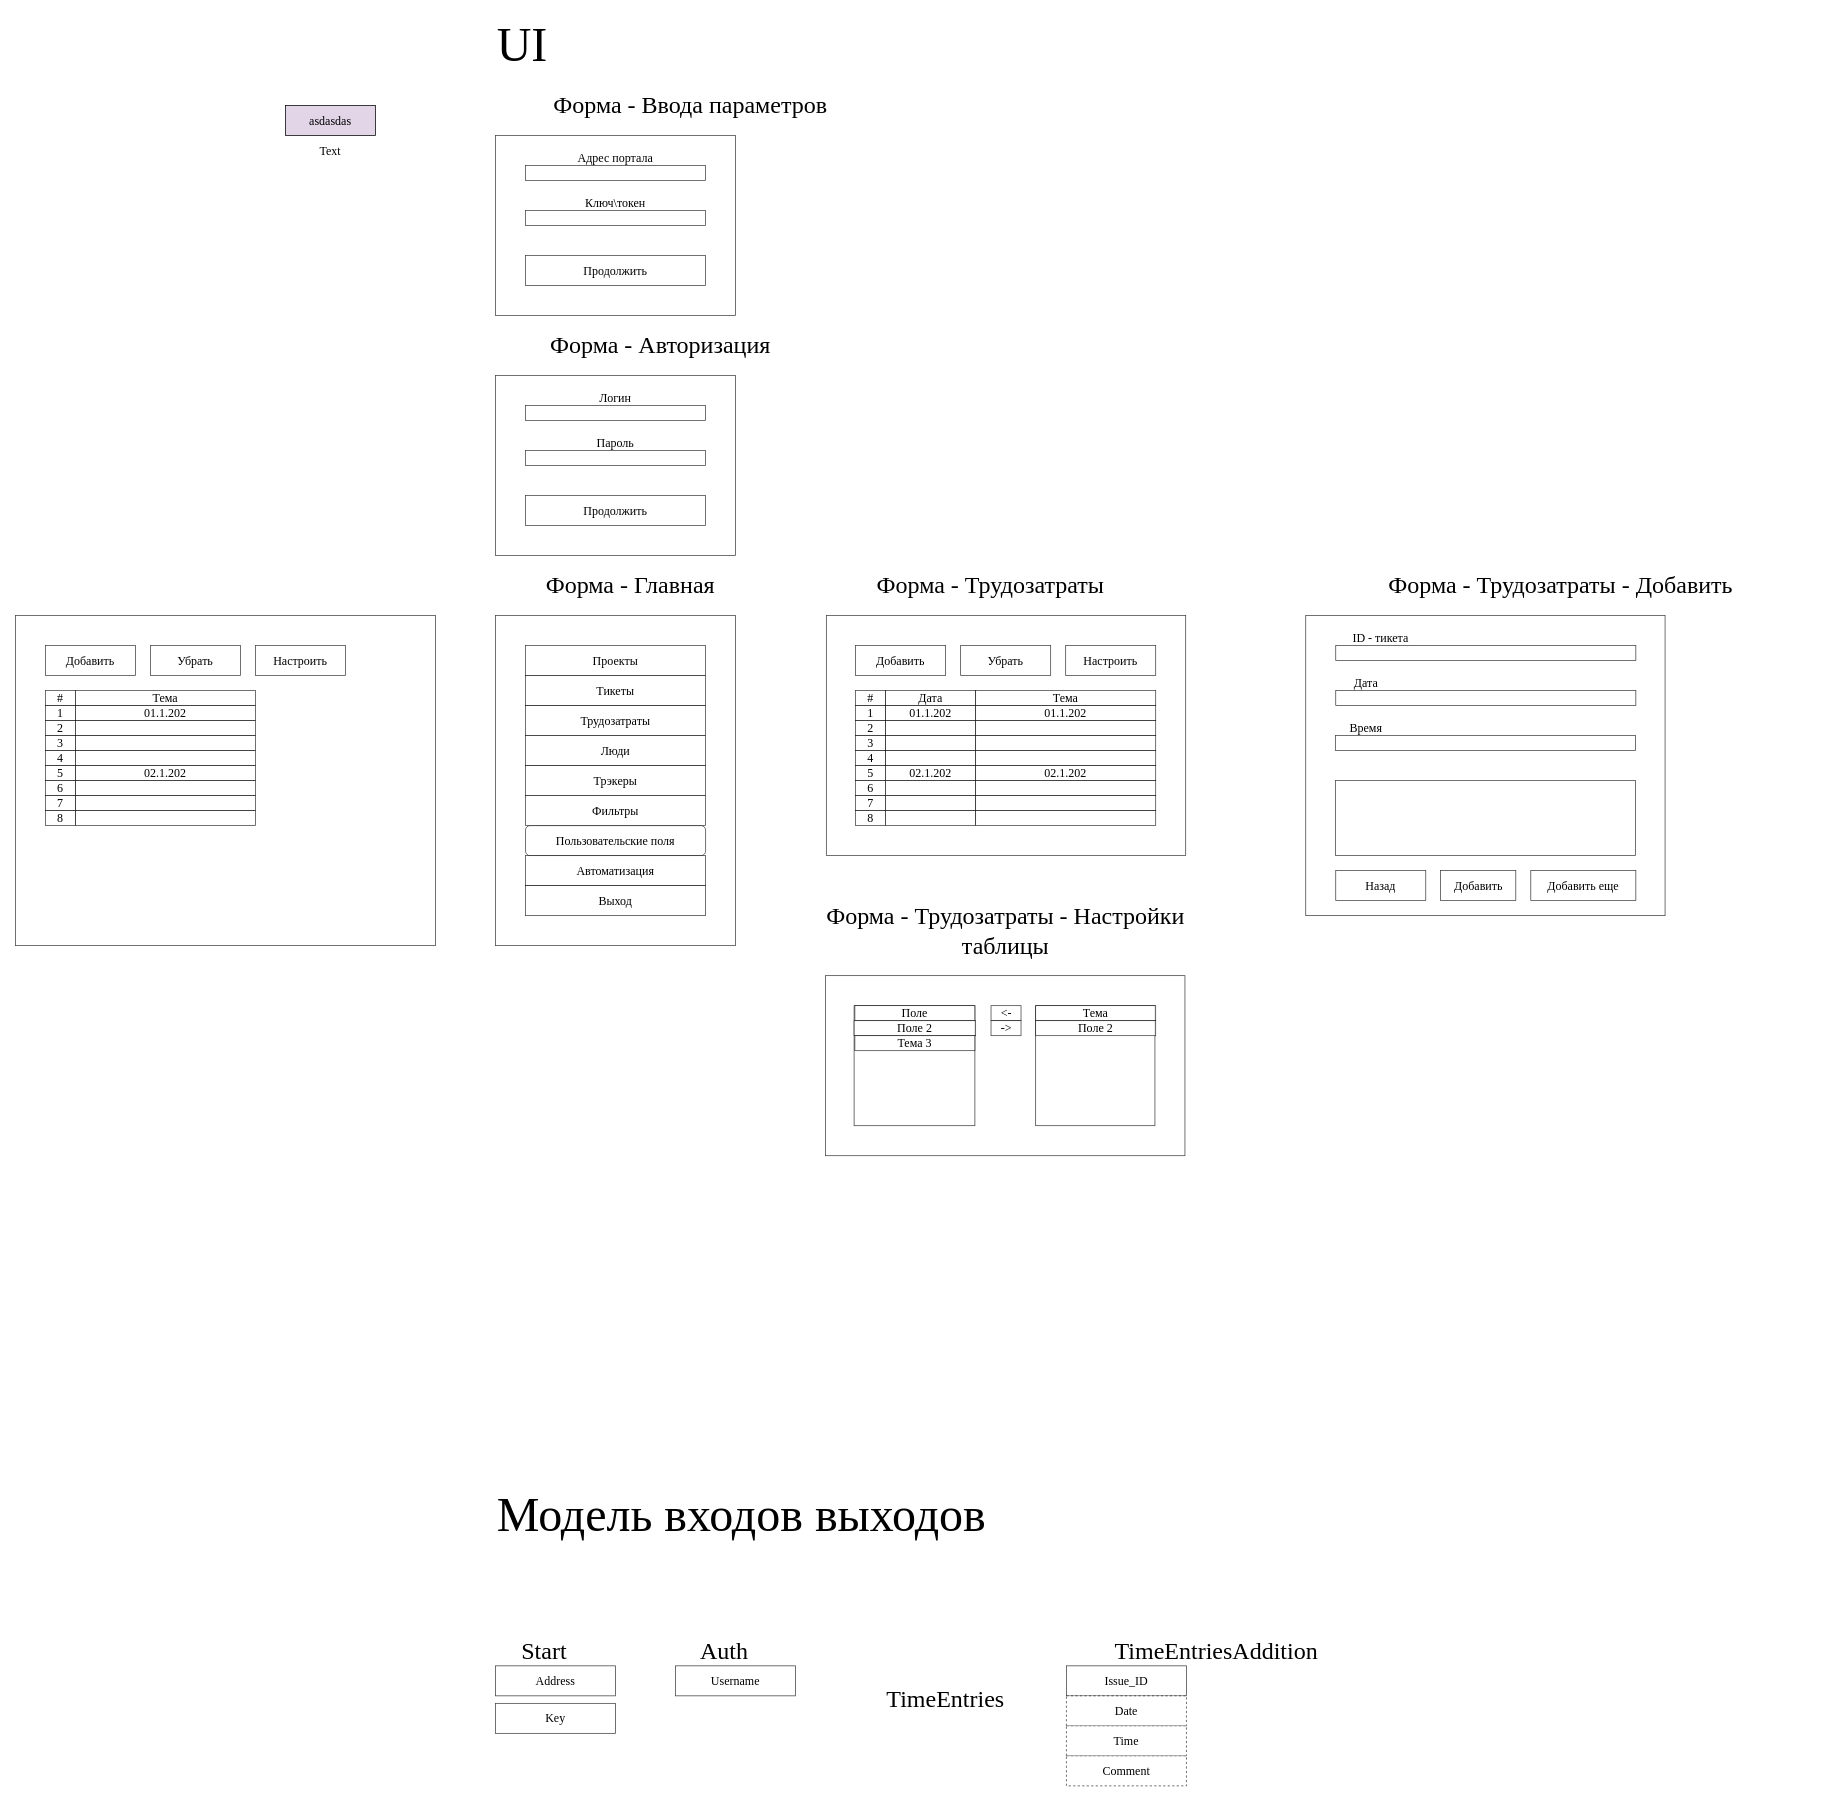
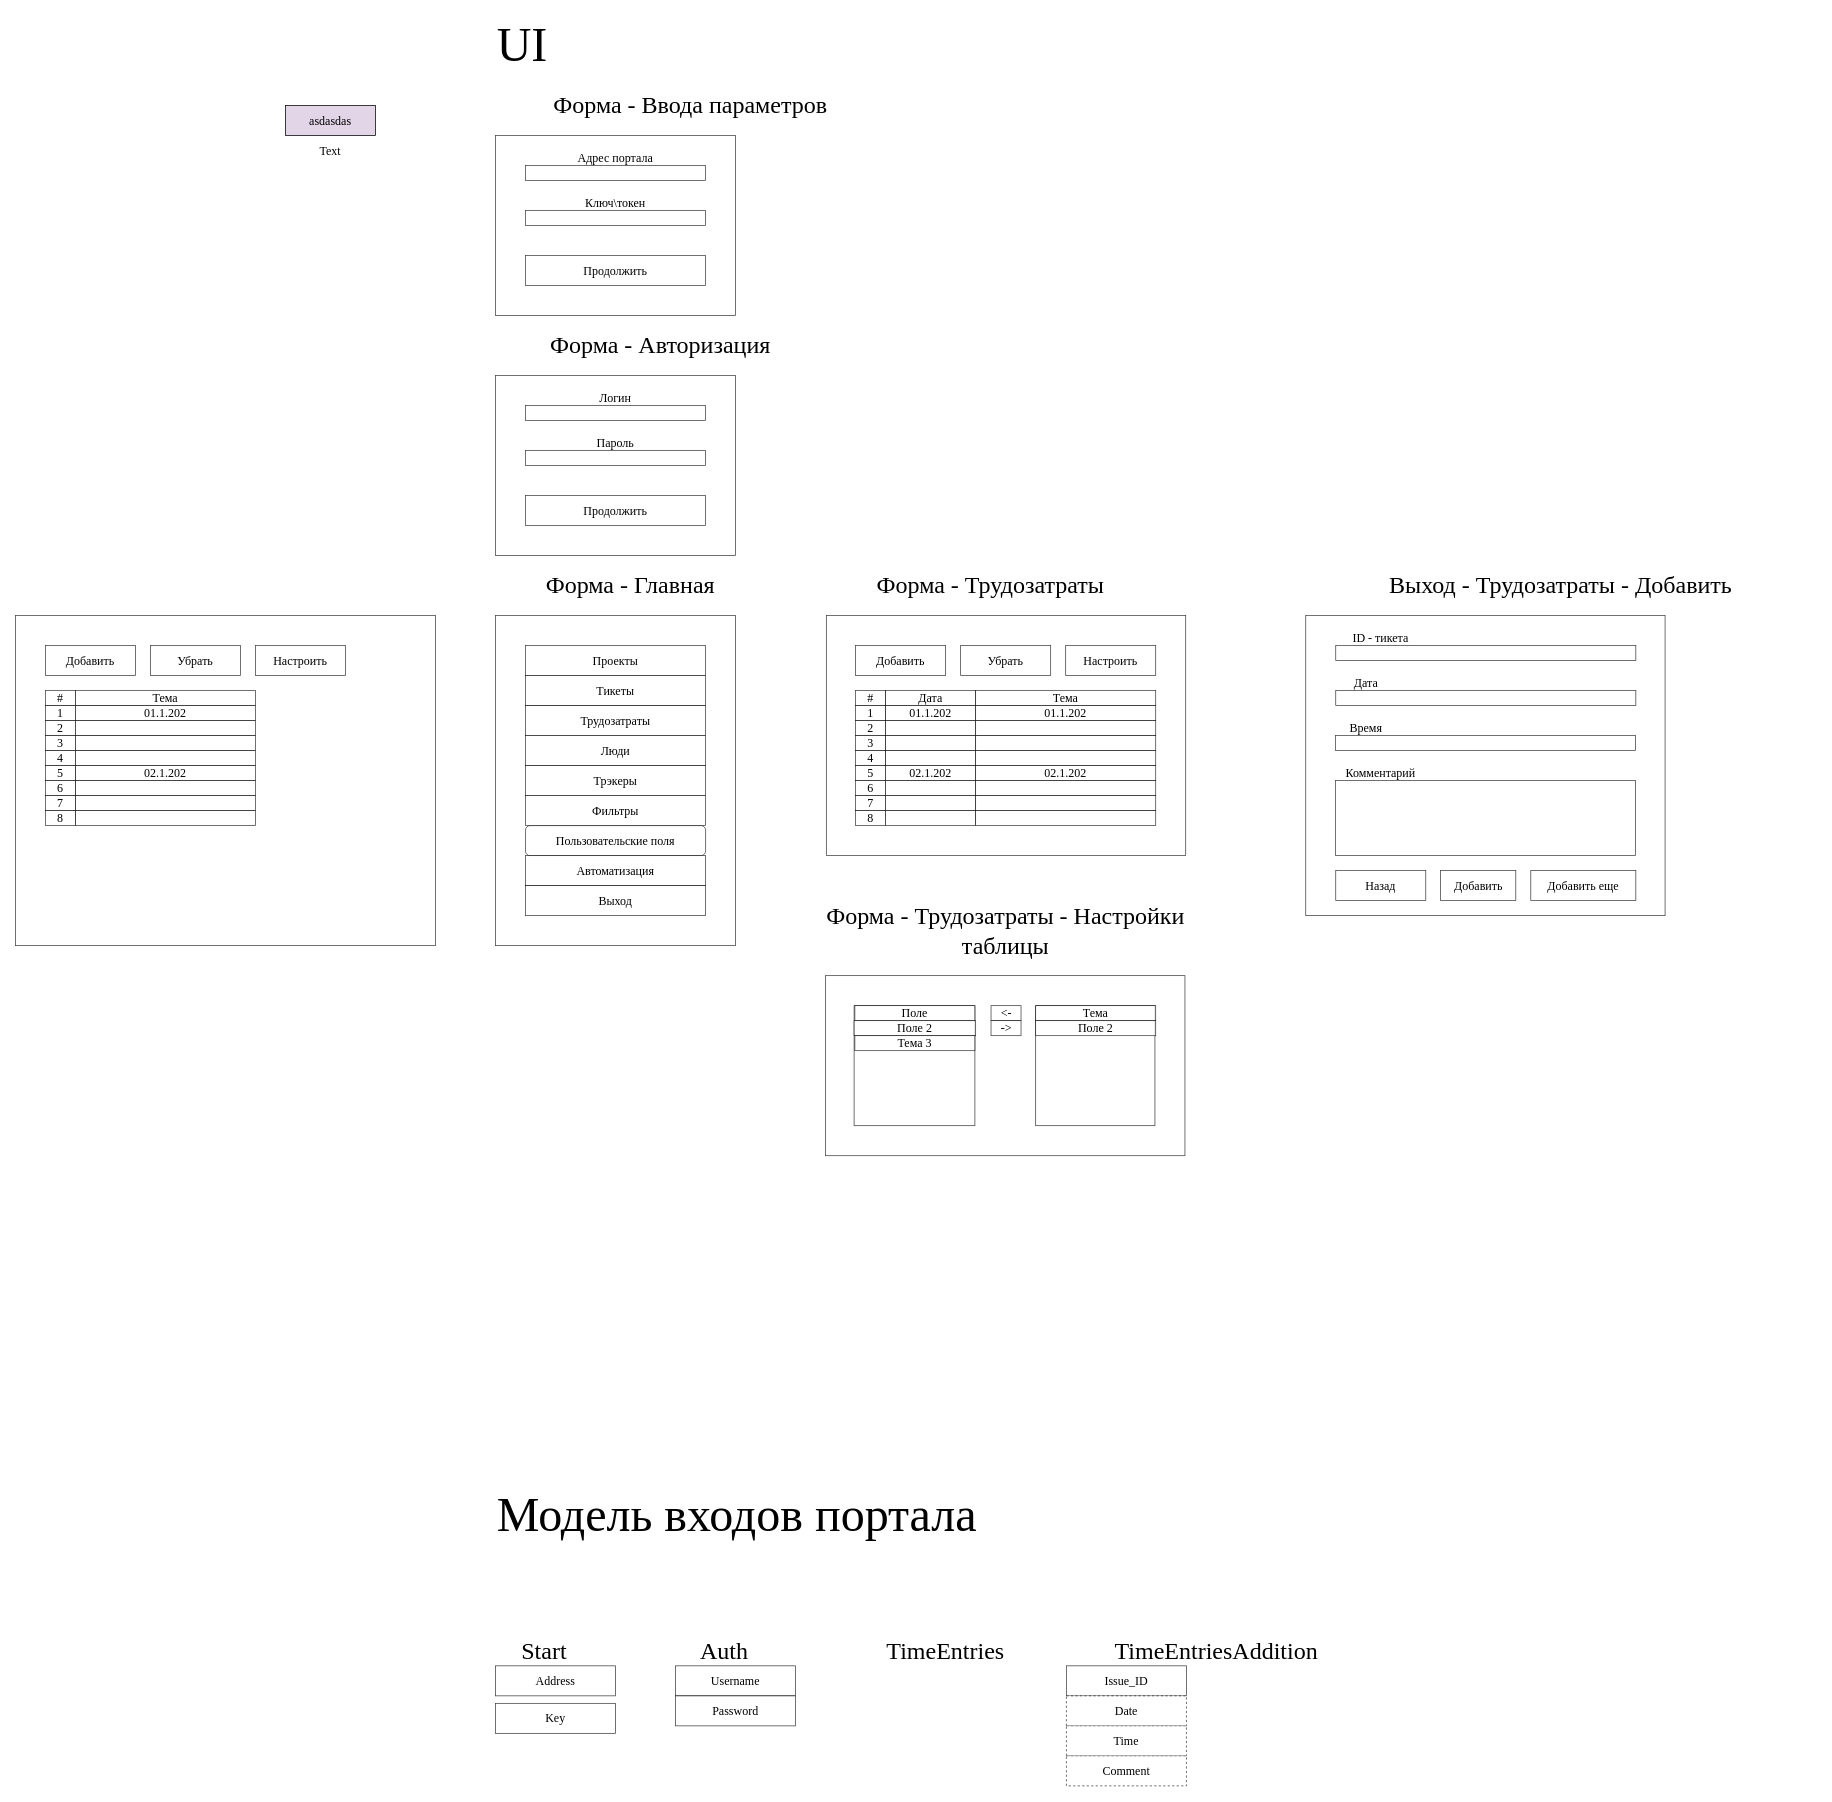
node "Форма - Трудозатраты - Добавить": label "Форма - Трудозатраты - Добавить" -> "Выход - Трудозатраты - Добавить"
node "Комментарий": added
node "Модель входов выходов": label "Модель входов выходов" -> "Модель входов портала"
node "TimeEntries": moved (945, 1699) -> (945, 1650)
node "Password": added
